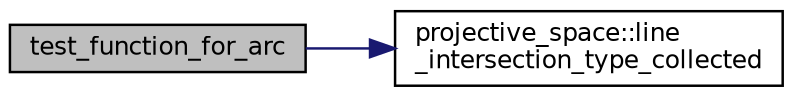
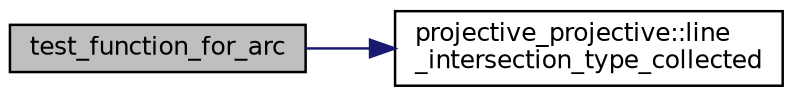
node "projective_space::line _intersection_type_collected": label "projective_space::line _intersection_type_collected" -> "projective_projective::line _intersection_type_collected"
